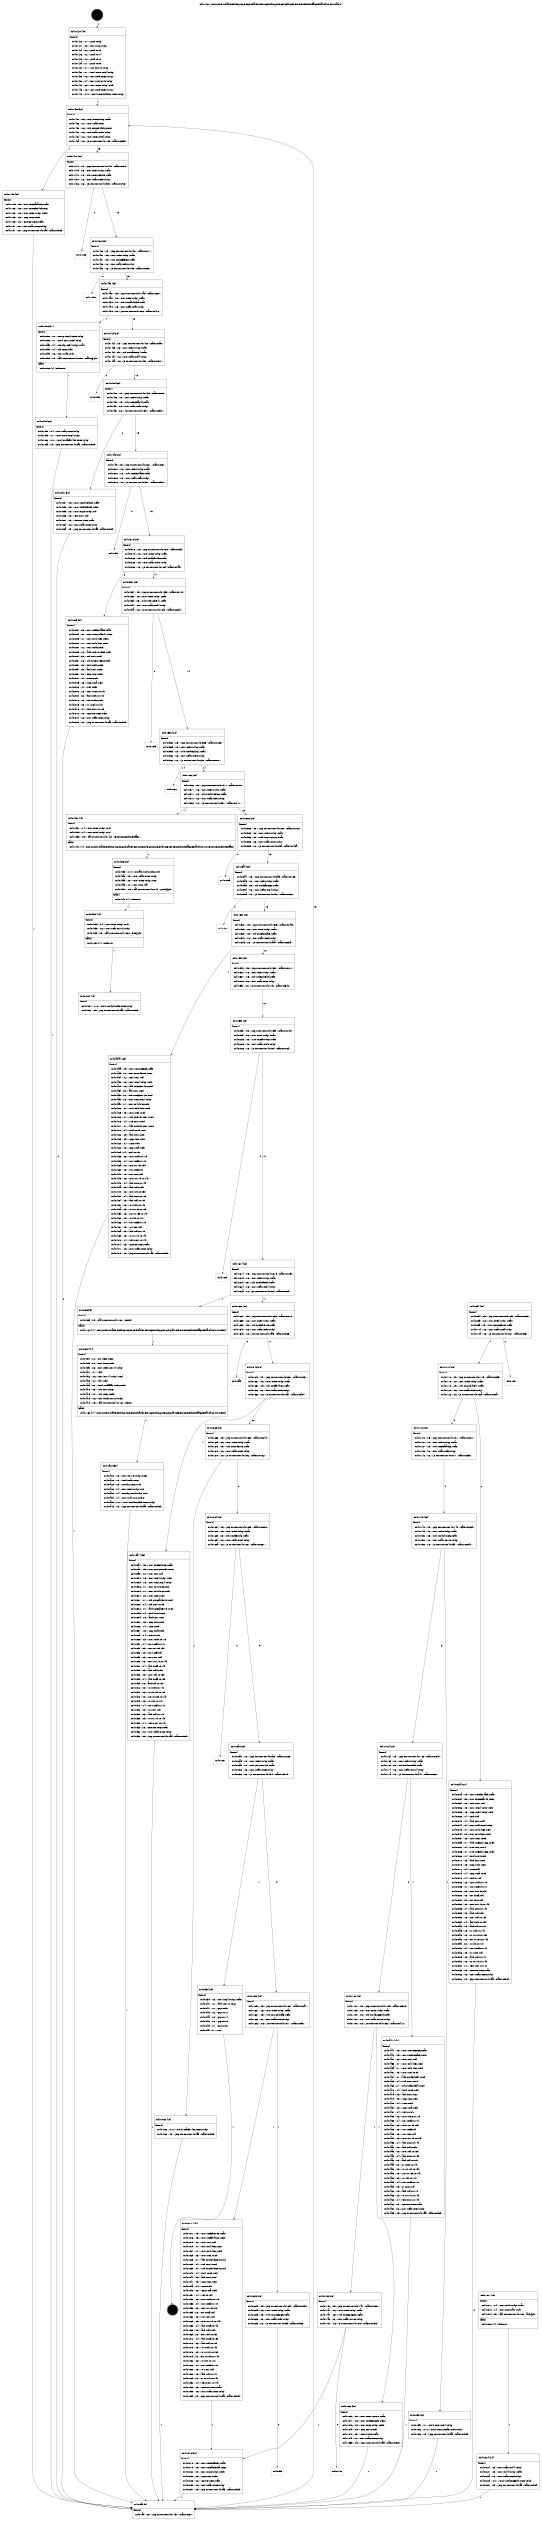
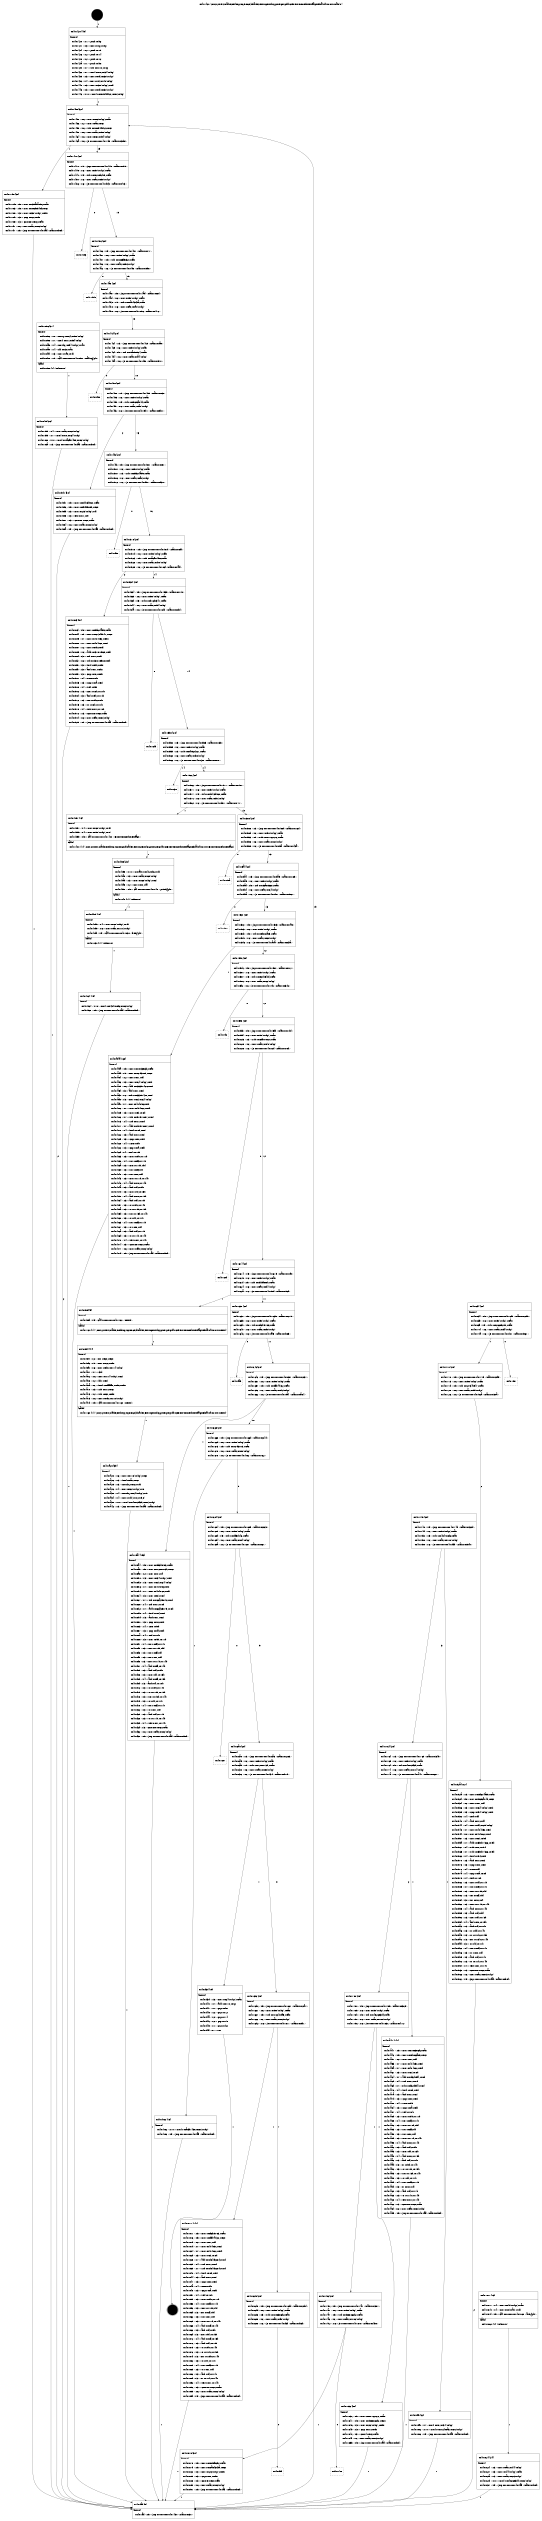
edge "0x4014a8 [28]" -> "0x401896 [31]": removed, label "1"
node "0x4017fc": added
node "0x40172c [28]": removed
edge "0x401bc4 [15]" -> "0x401faf [5]": added, label "1"
edge "0x401e11 [147]" -> "0x401878 [30]": now "0x401e11 [147]" -> "0x401faf [5]"
